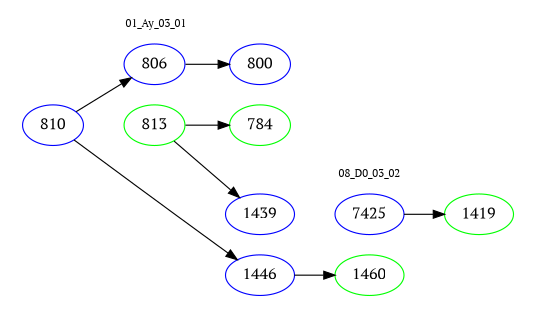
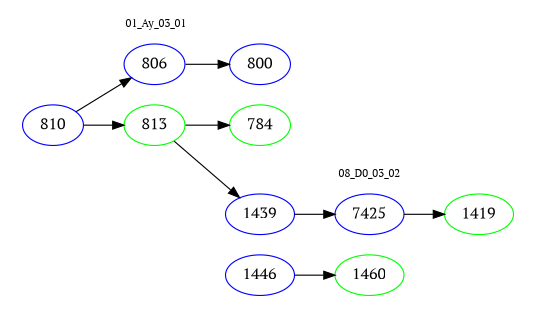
edge "810" -> "1446": now "810" -> "813"
edge "1439" -> "7425": added
